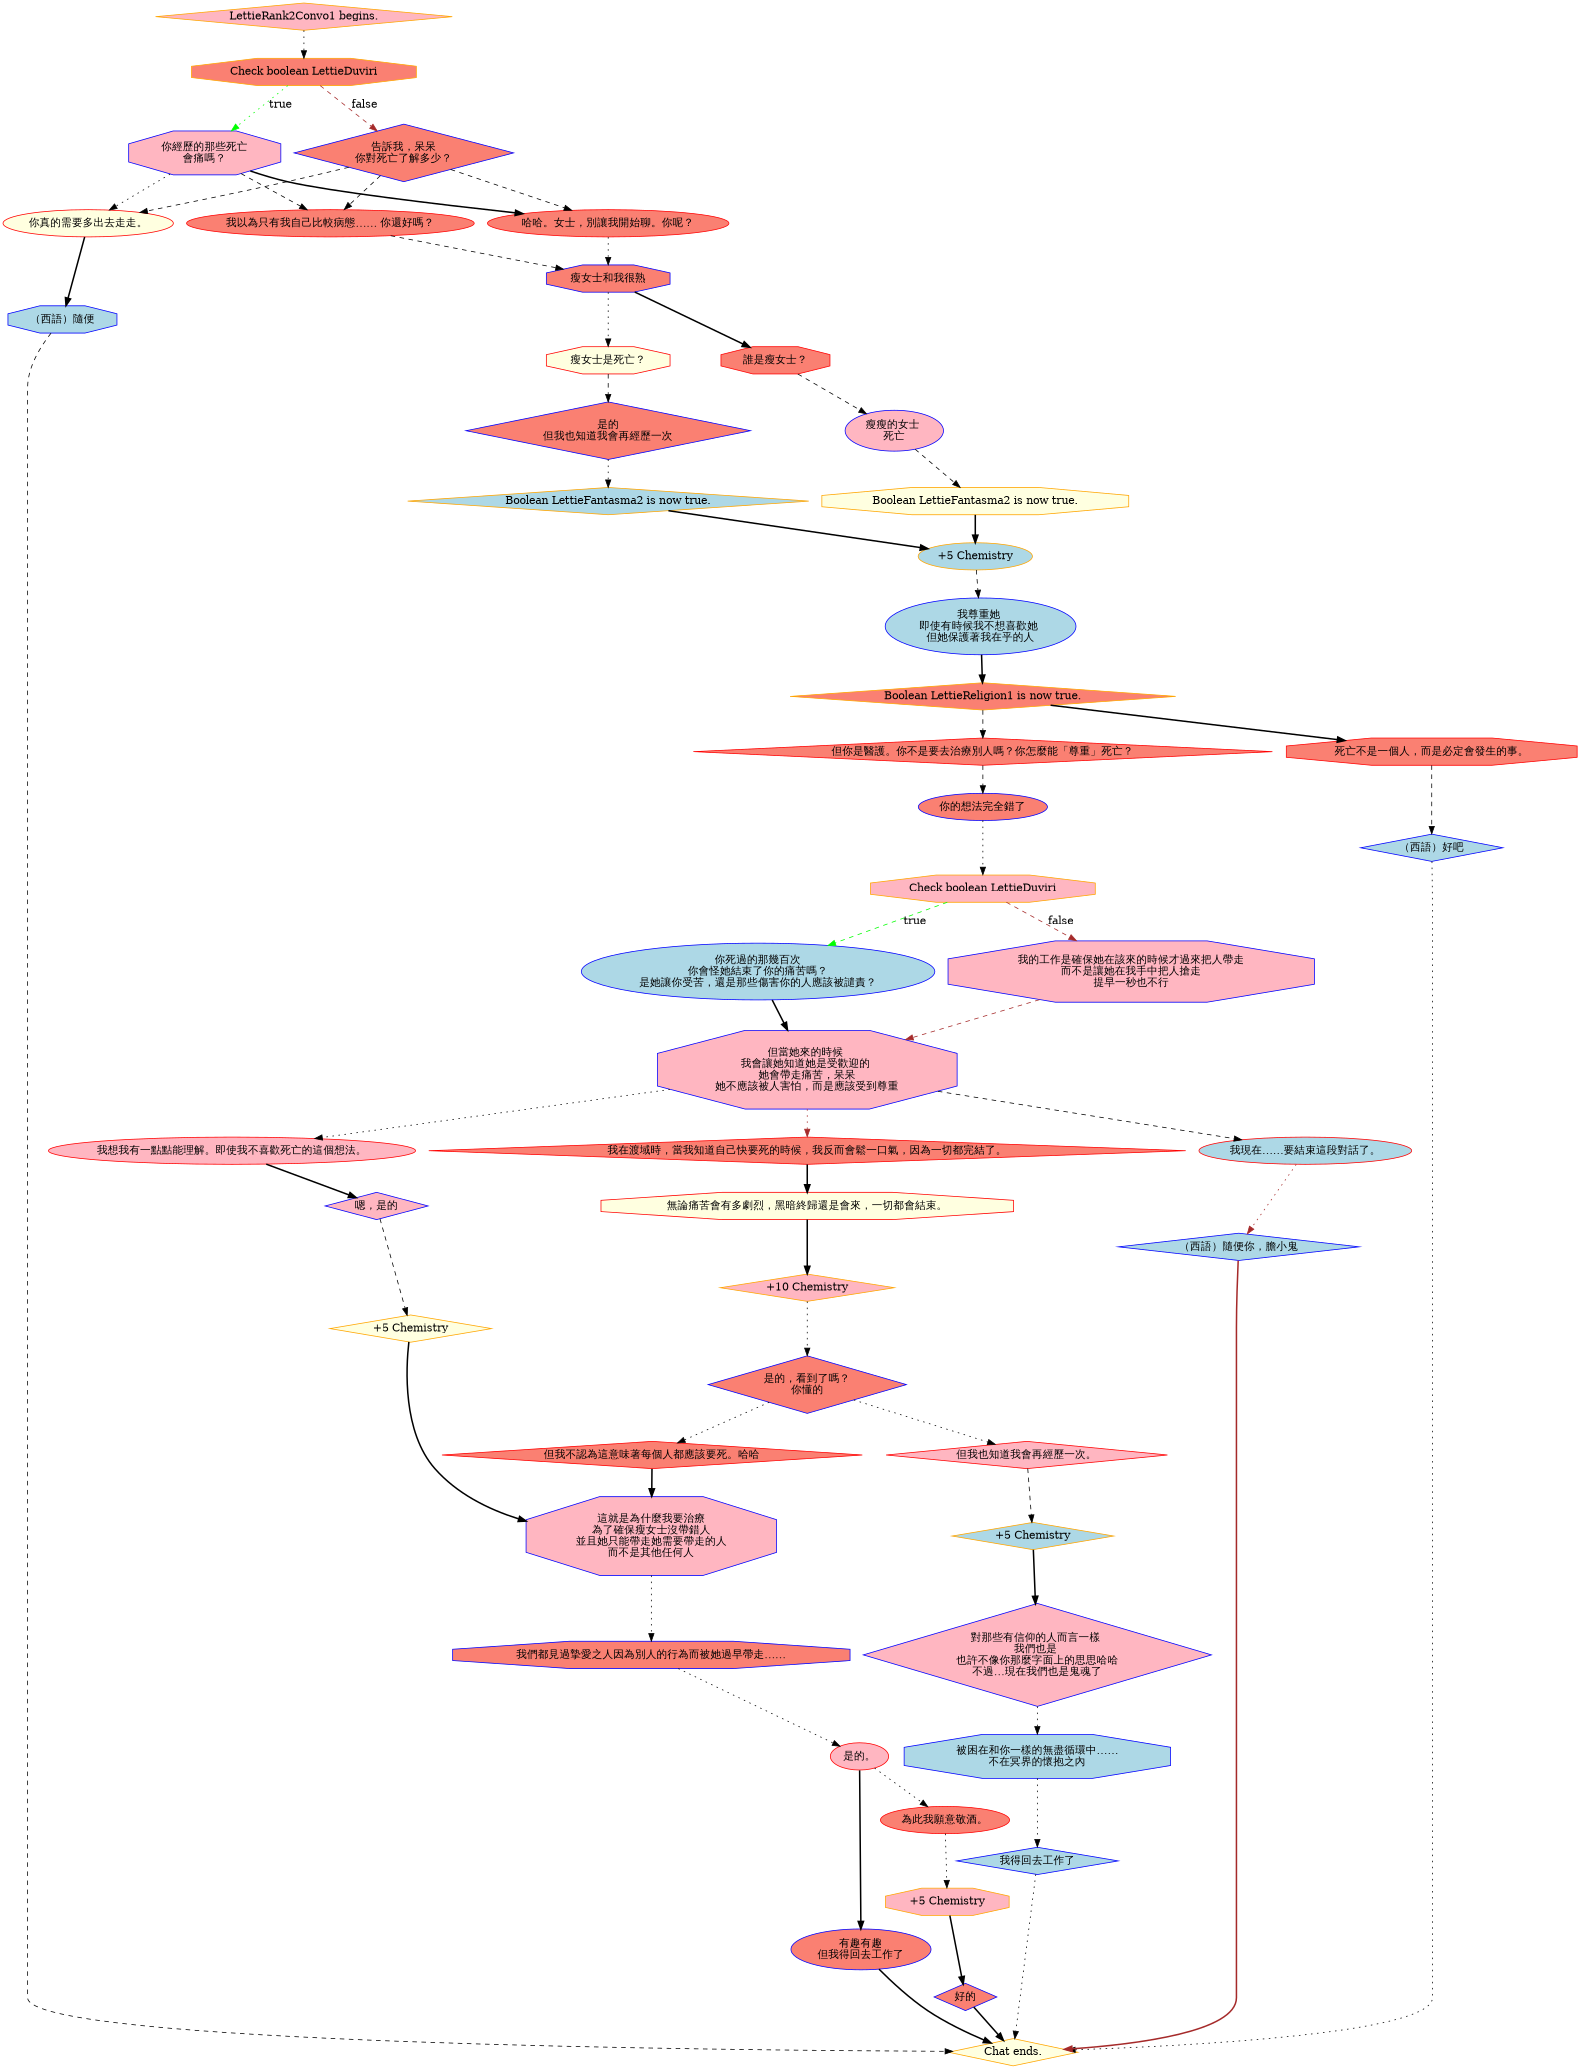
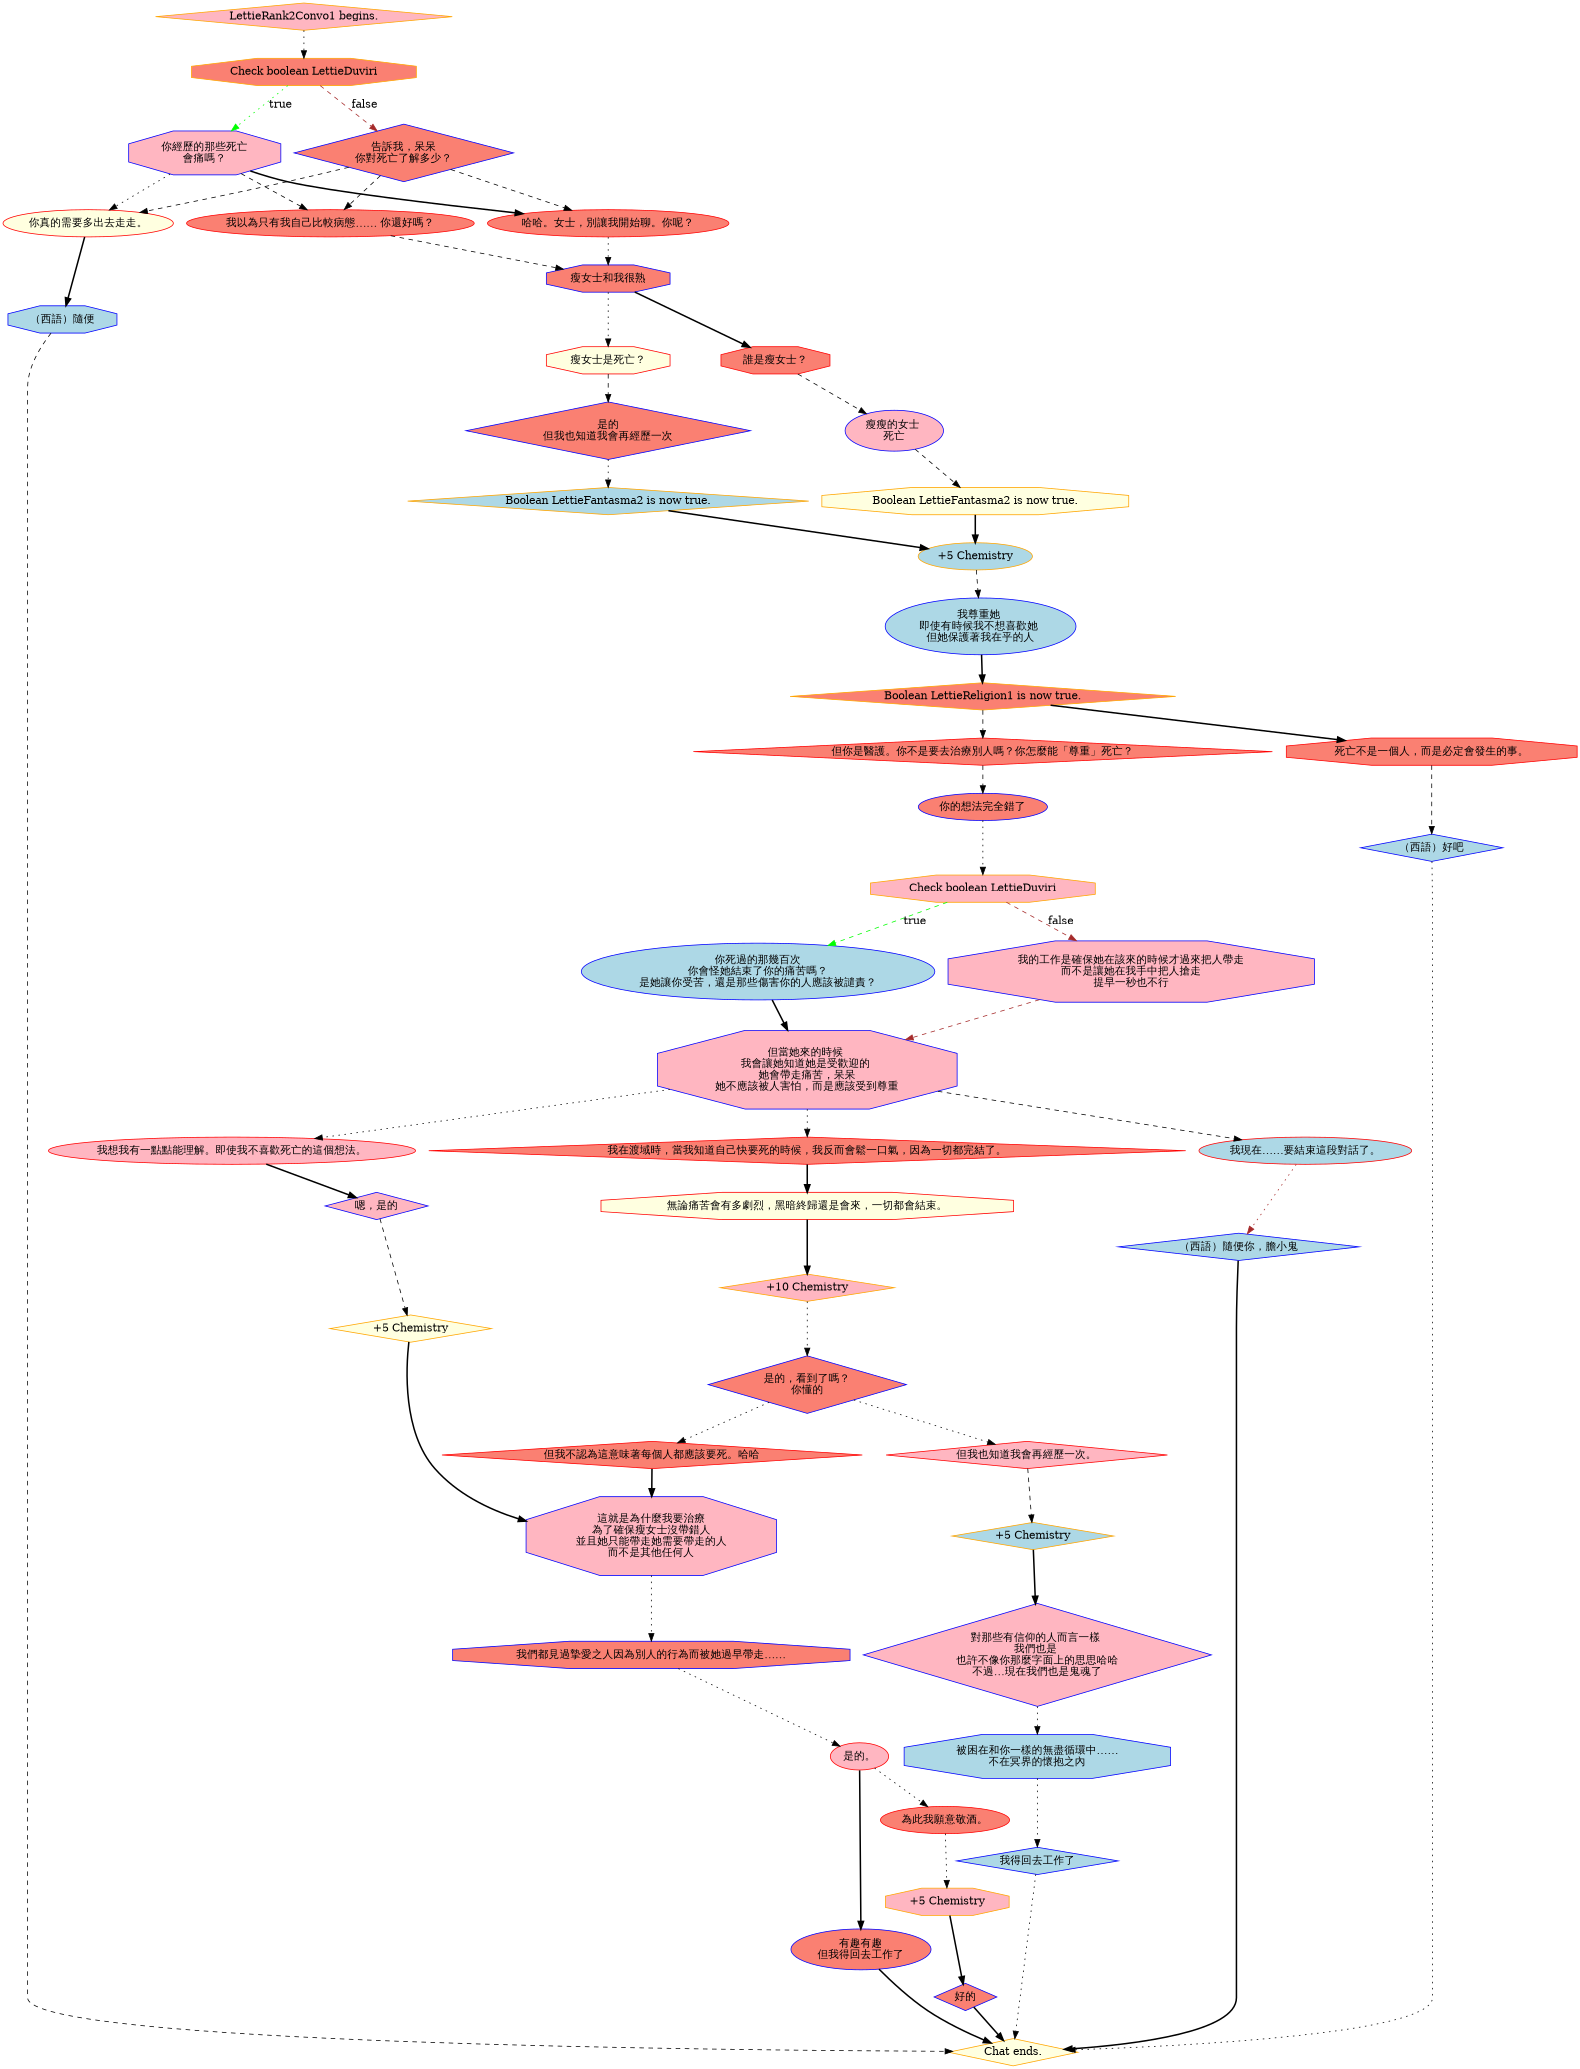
edge "但當她來的時候 我會讓她知道她是受歡迎的 她會帶走痛苦，呆呆 她不應該被人害怕，而是應該受到尊重" -> "我在渡域時，當我知道自己快要死的時候，我反而會鬆一口氣，因為一切都完結了。": color brown -> black
edge "（西語）隨便你，膽小鬼" -> "Chat ends.": color brown -> black
